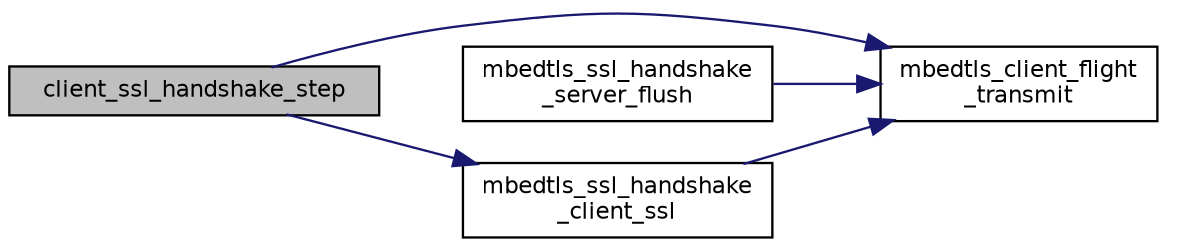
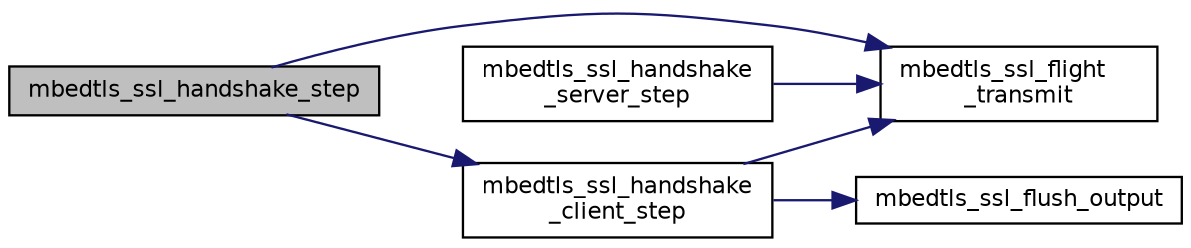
node "mbedtls_ssl_handshake _server_flush": label "mbedtls_ssl_handshake _server_flush" -> "mbedtls_ssl_handshake _server_step"
node "mbedtls_client_flight _transmit": label "mbedtls_client_flight _transmit" -> "mbedtls_ssl_flight _transmit"
node "client_ssl_handshake_step": label "client_ssl_handshake_step" -> "mbedtls_ssl_handshake_step"
node "mbedtls_ssl_handshake _client_ssl": label "mbedtls_ssl_handshake _client_ssl" -> "mbedtls_ssl_handshake _client_step"
node "mbedtls_ssl_flush_output": added
